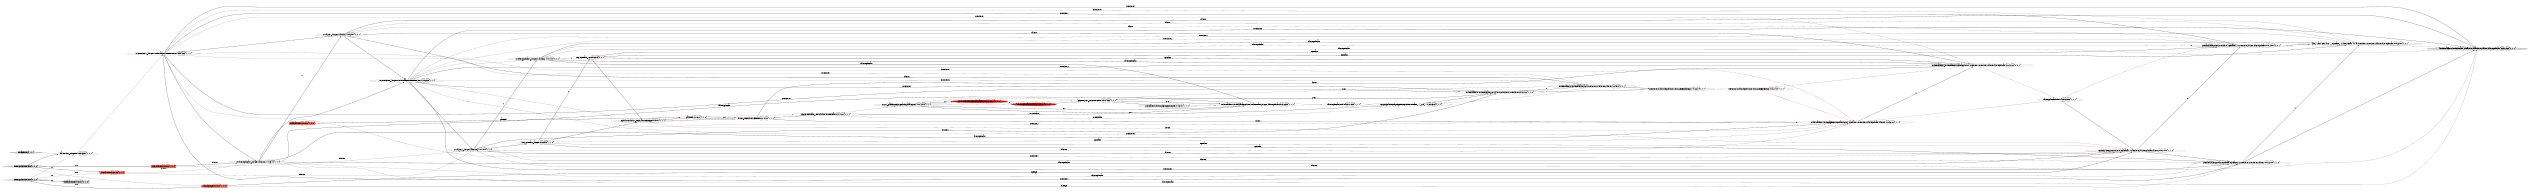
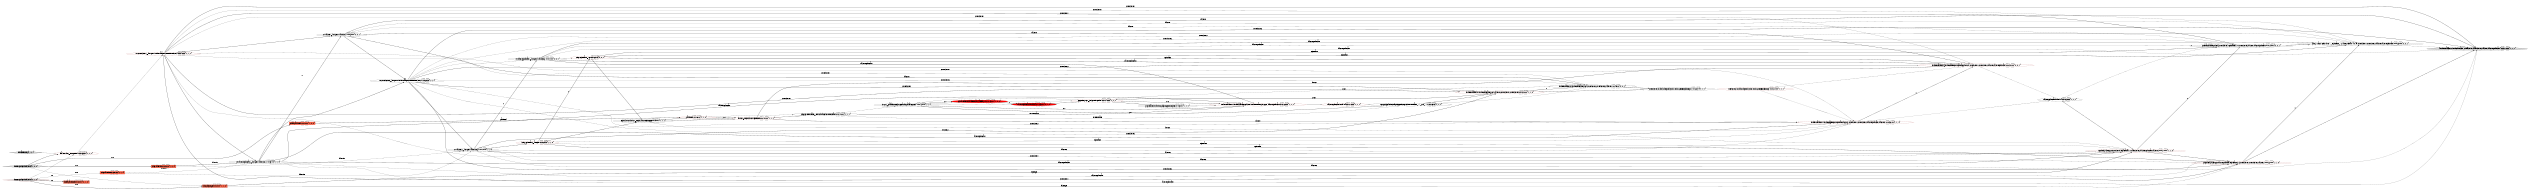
edge "doTestPutAndGetMixedServers['1', '0', '0']" -> "String oldVersion@@@2@@@['0', '1', '0']": now "doTestPutAndGetMixedServers['1', '0', '0']" -> "boolean partitioned@@@2@@@['1', '0', '0']"
node "boolean partitioned@@@2@@@['0', '1', '0']": fillcolor lightgray -> tomato
